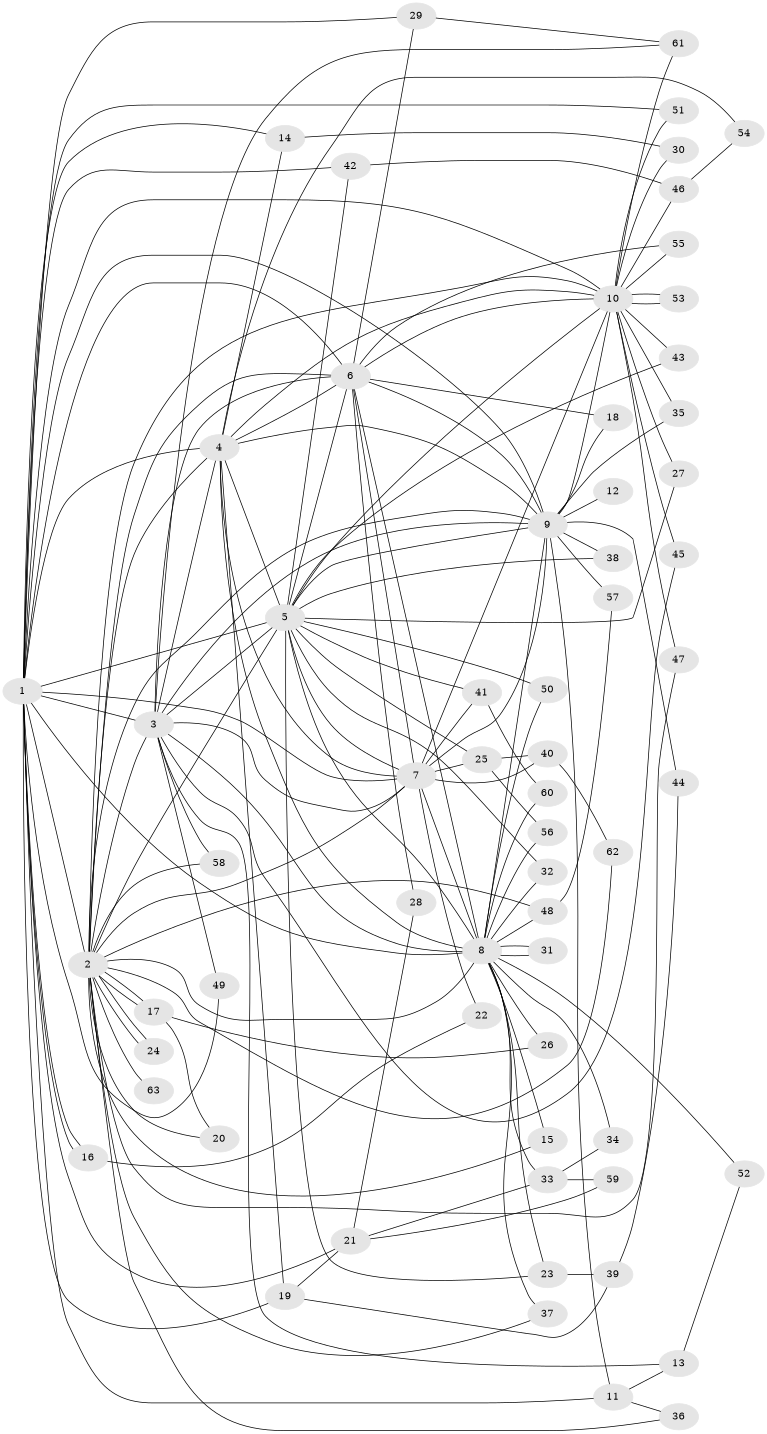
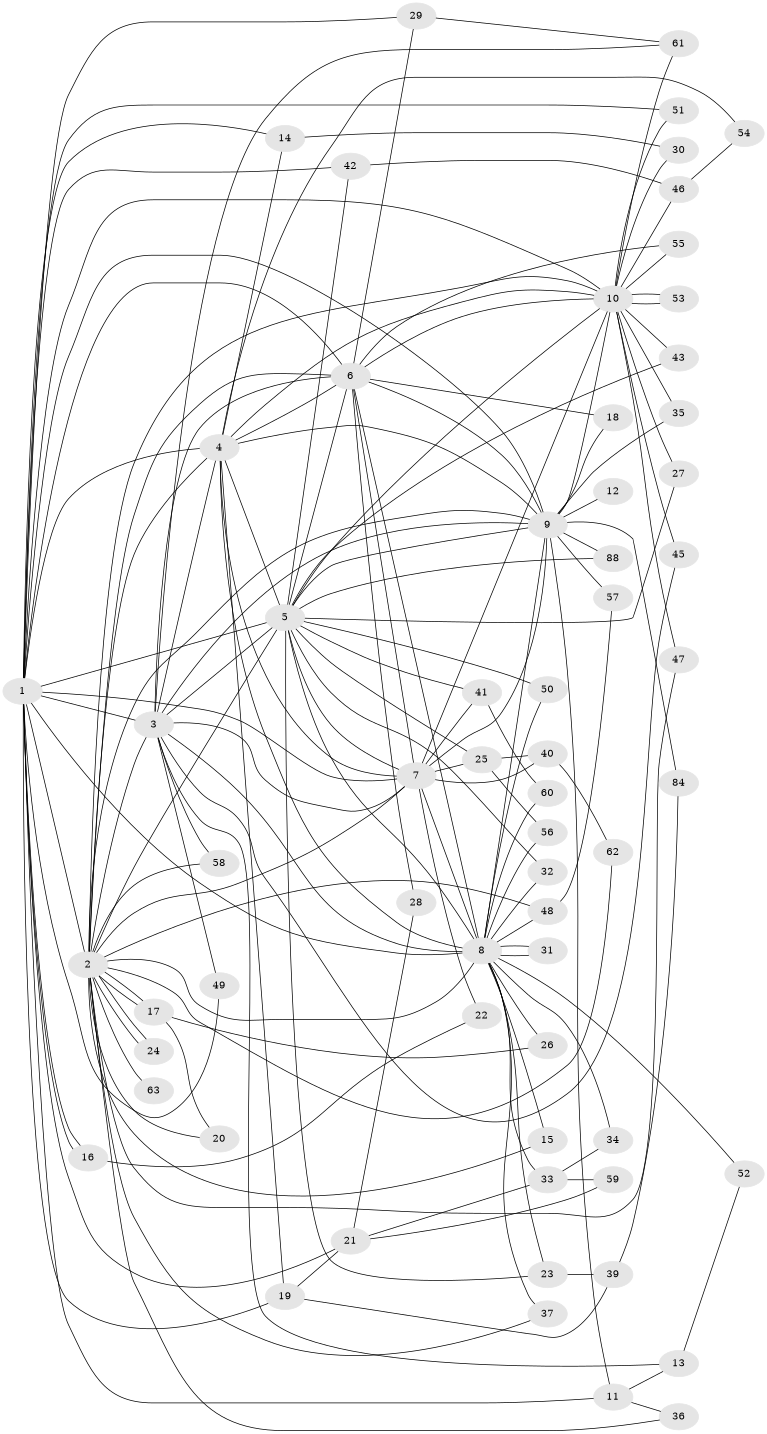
node "38": label "38" -> "88"
node "44": label "44" -> "84"
